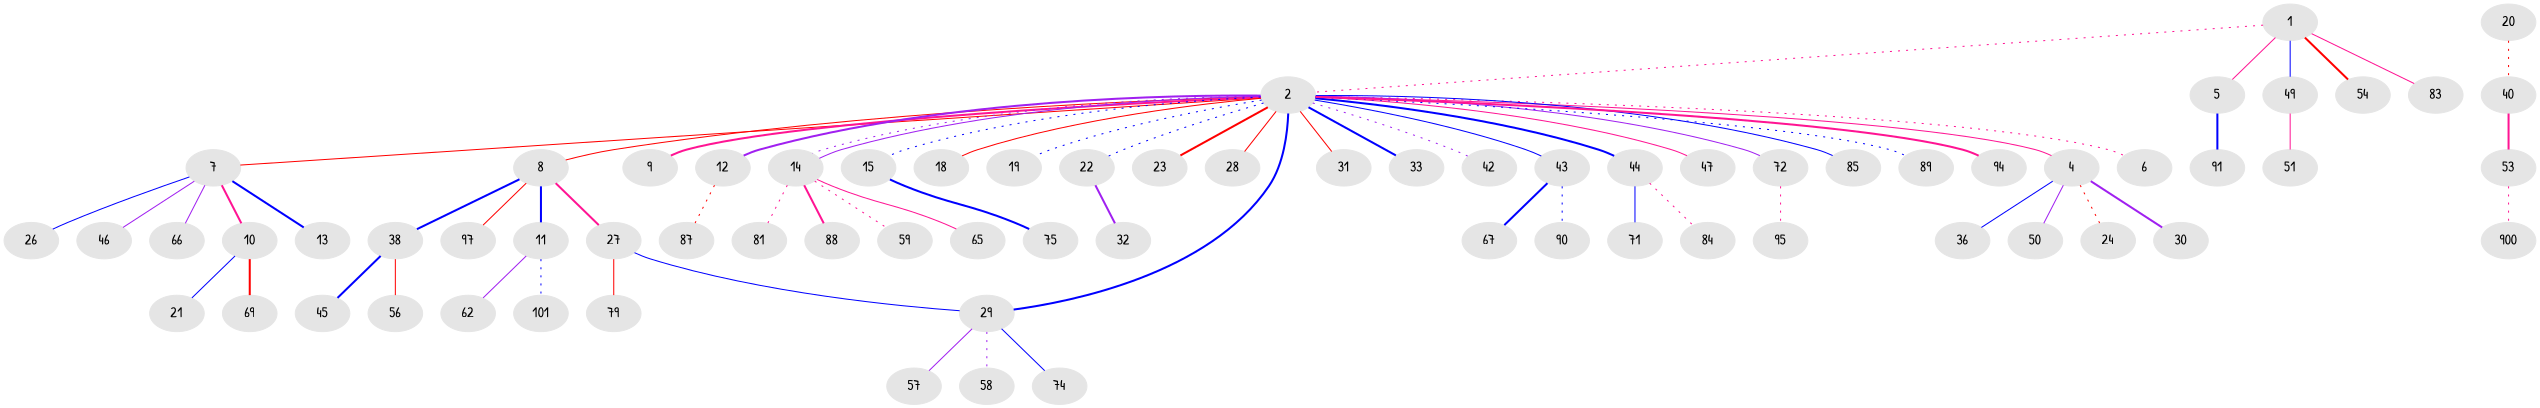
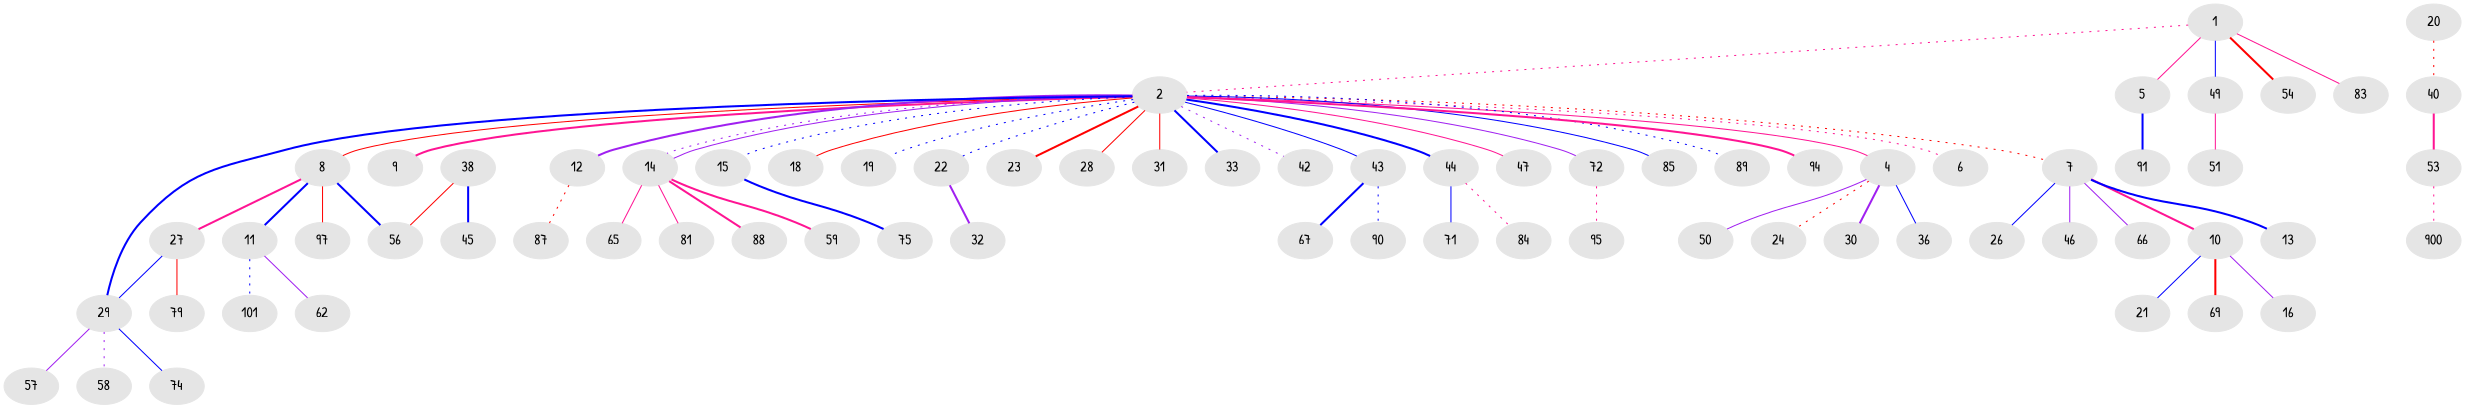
edge "2" -- "7": style solid -> dotted
edge "8" -- "38": now "8" -- "56"
edge "14" -- "81": style dotted -> solid
edge "14" -- "59": style dotted -> bold
node "16": added
